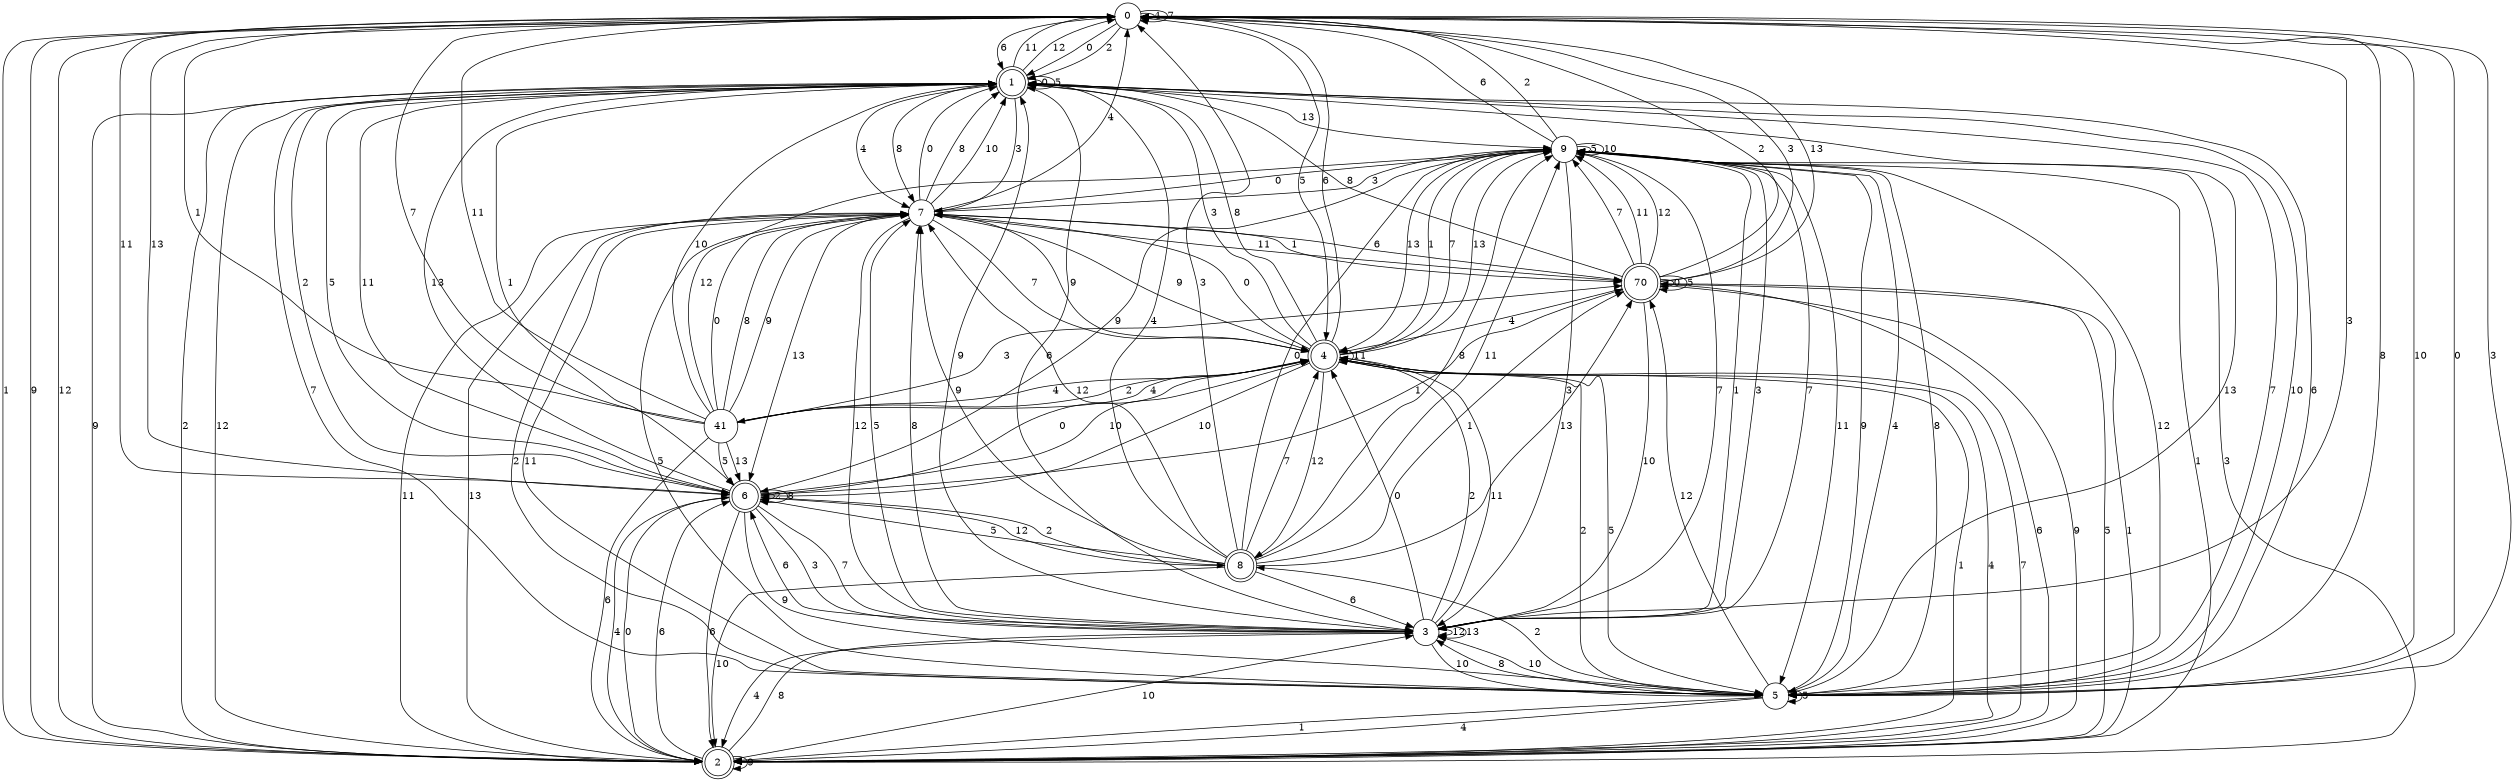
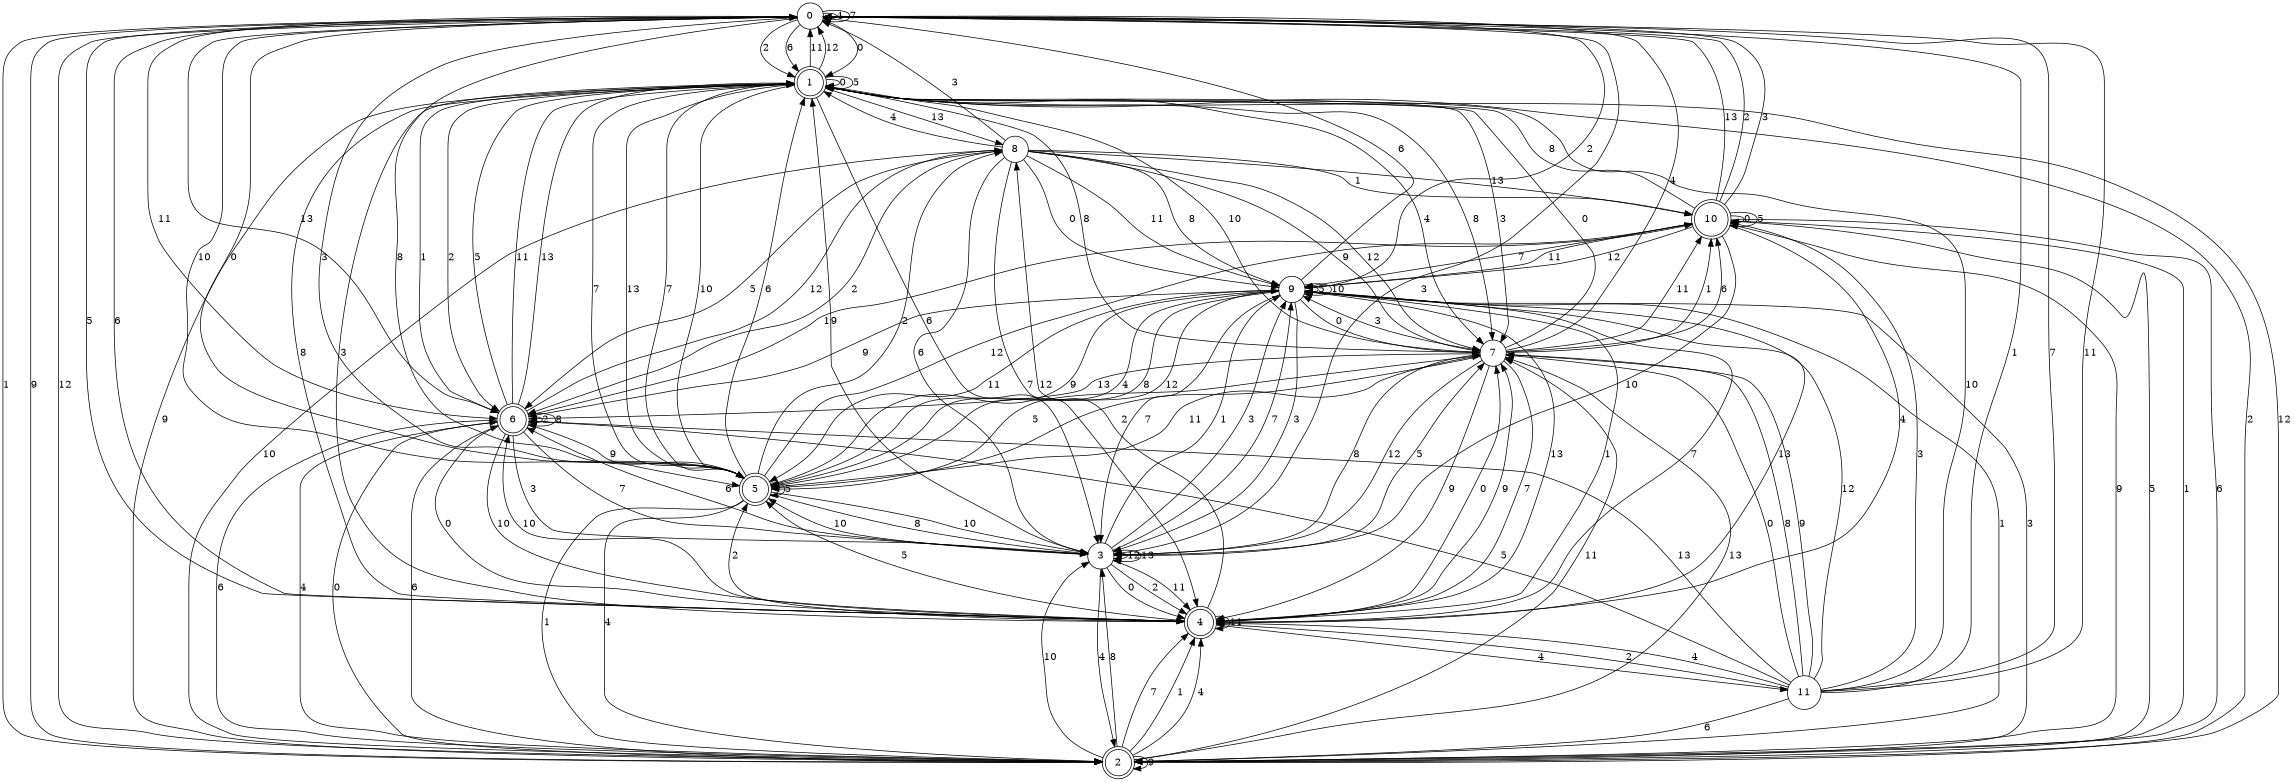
edge "1" -> "9": now "1" -> "8"
node "70": label "70" -> "10"
node "41": label "41" -> "11"
node "8": shape doublecircle -> circle
node "5": shape circle -> doublecircle
